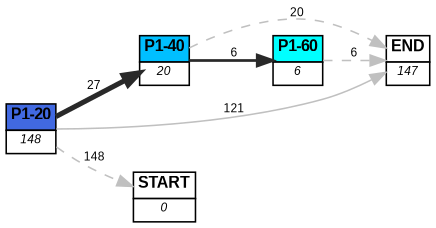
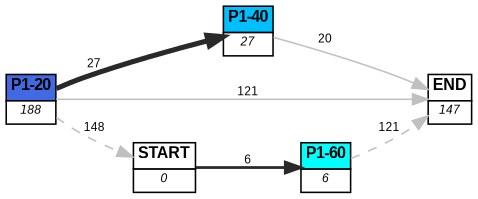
edge "P1-40" -> "END": style dashed -> solid
edge "P1-60" -> "END": label "6" -> "121"
edge "P1-40" -> "P1-60": now "START" -> "P1-60"
node "P1-40": text "20" -> "27"
node "P1-20": text "148" -> "188"
